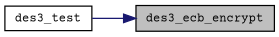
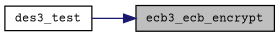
node "des3_ecb_encrypt": label "des3_ecb_encrypt" -> "ecb3_ecb_encrypt"
